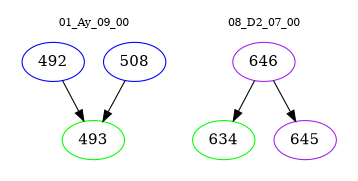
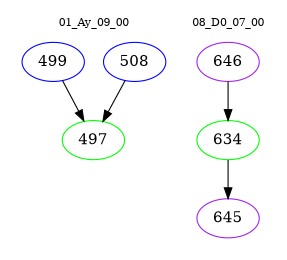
cluster "08_D2_07_00": label "08_D2_07_00" -> "08_D0_07_00"
node "492": label "492" -> "499"
edge "646" -> "645": now "634" -> "645"
node "493": label "493" -> "497"
